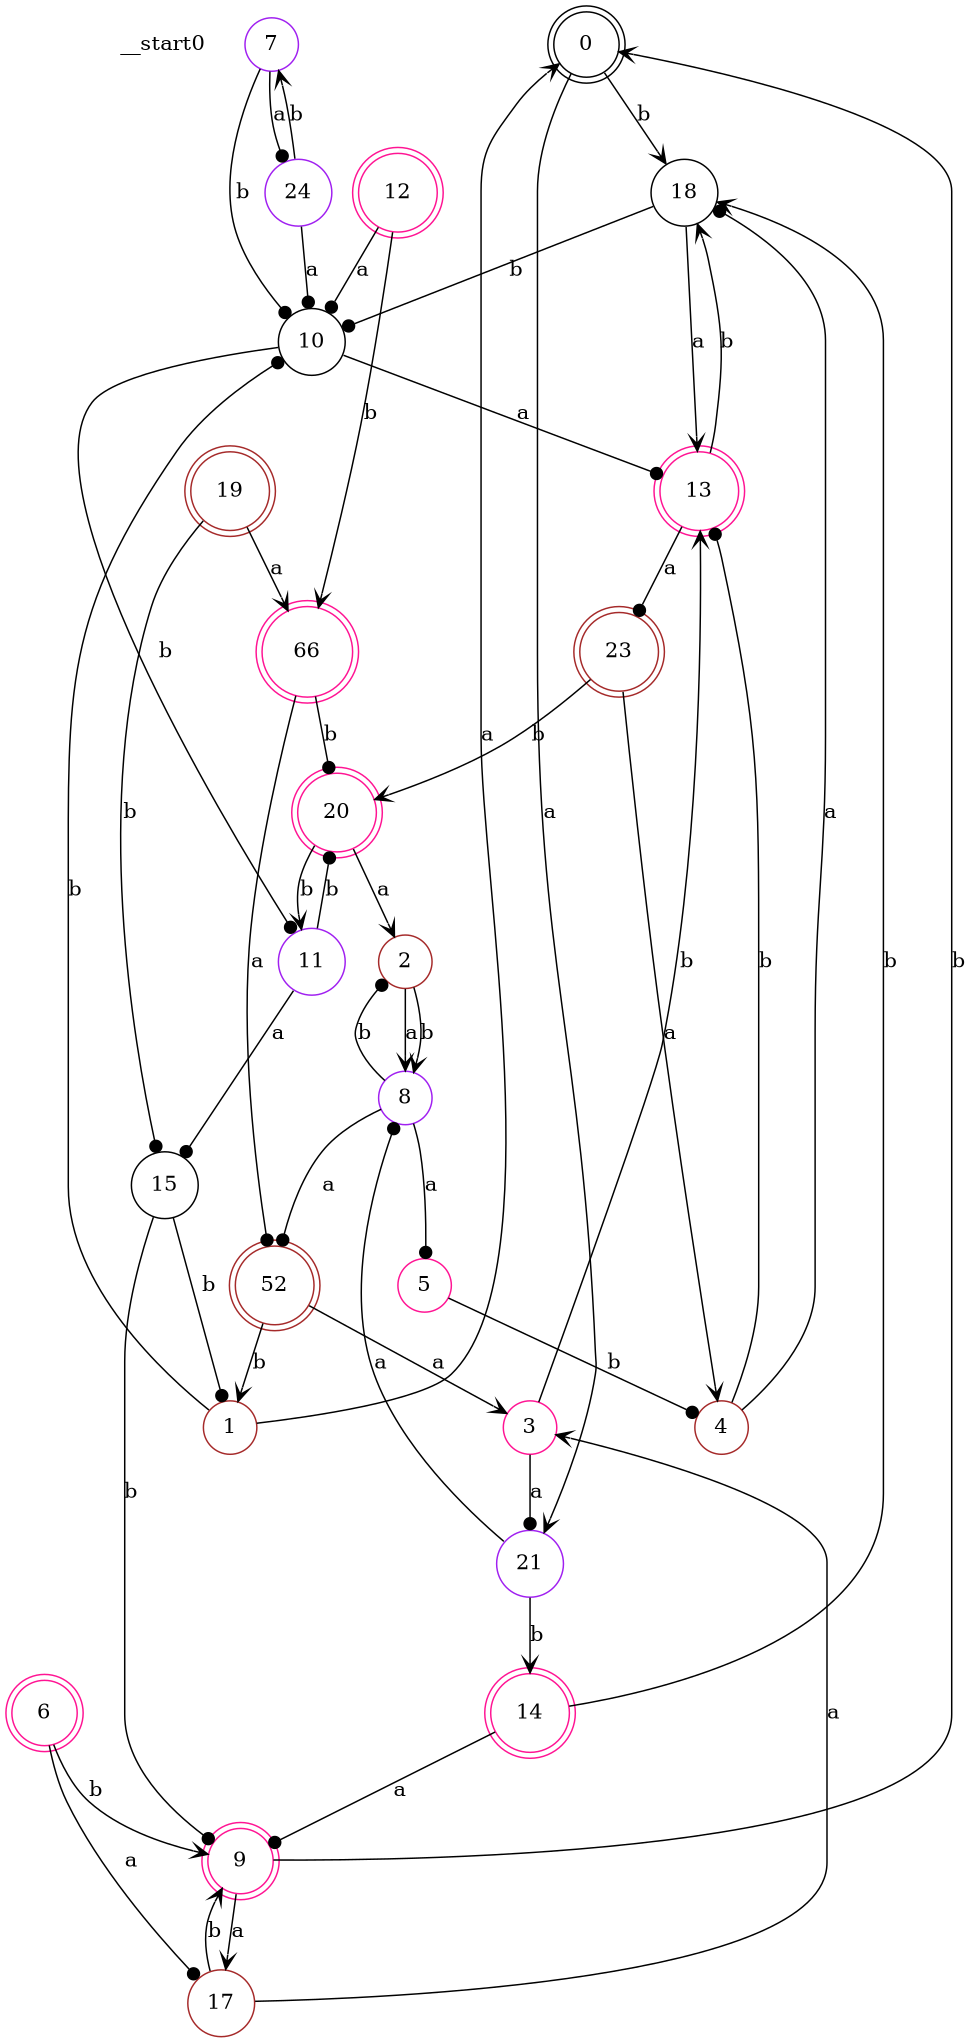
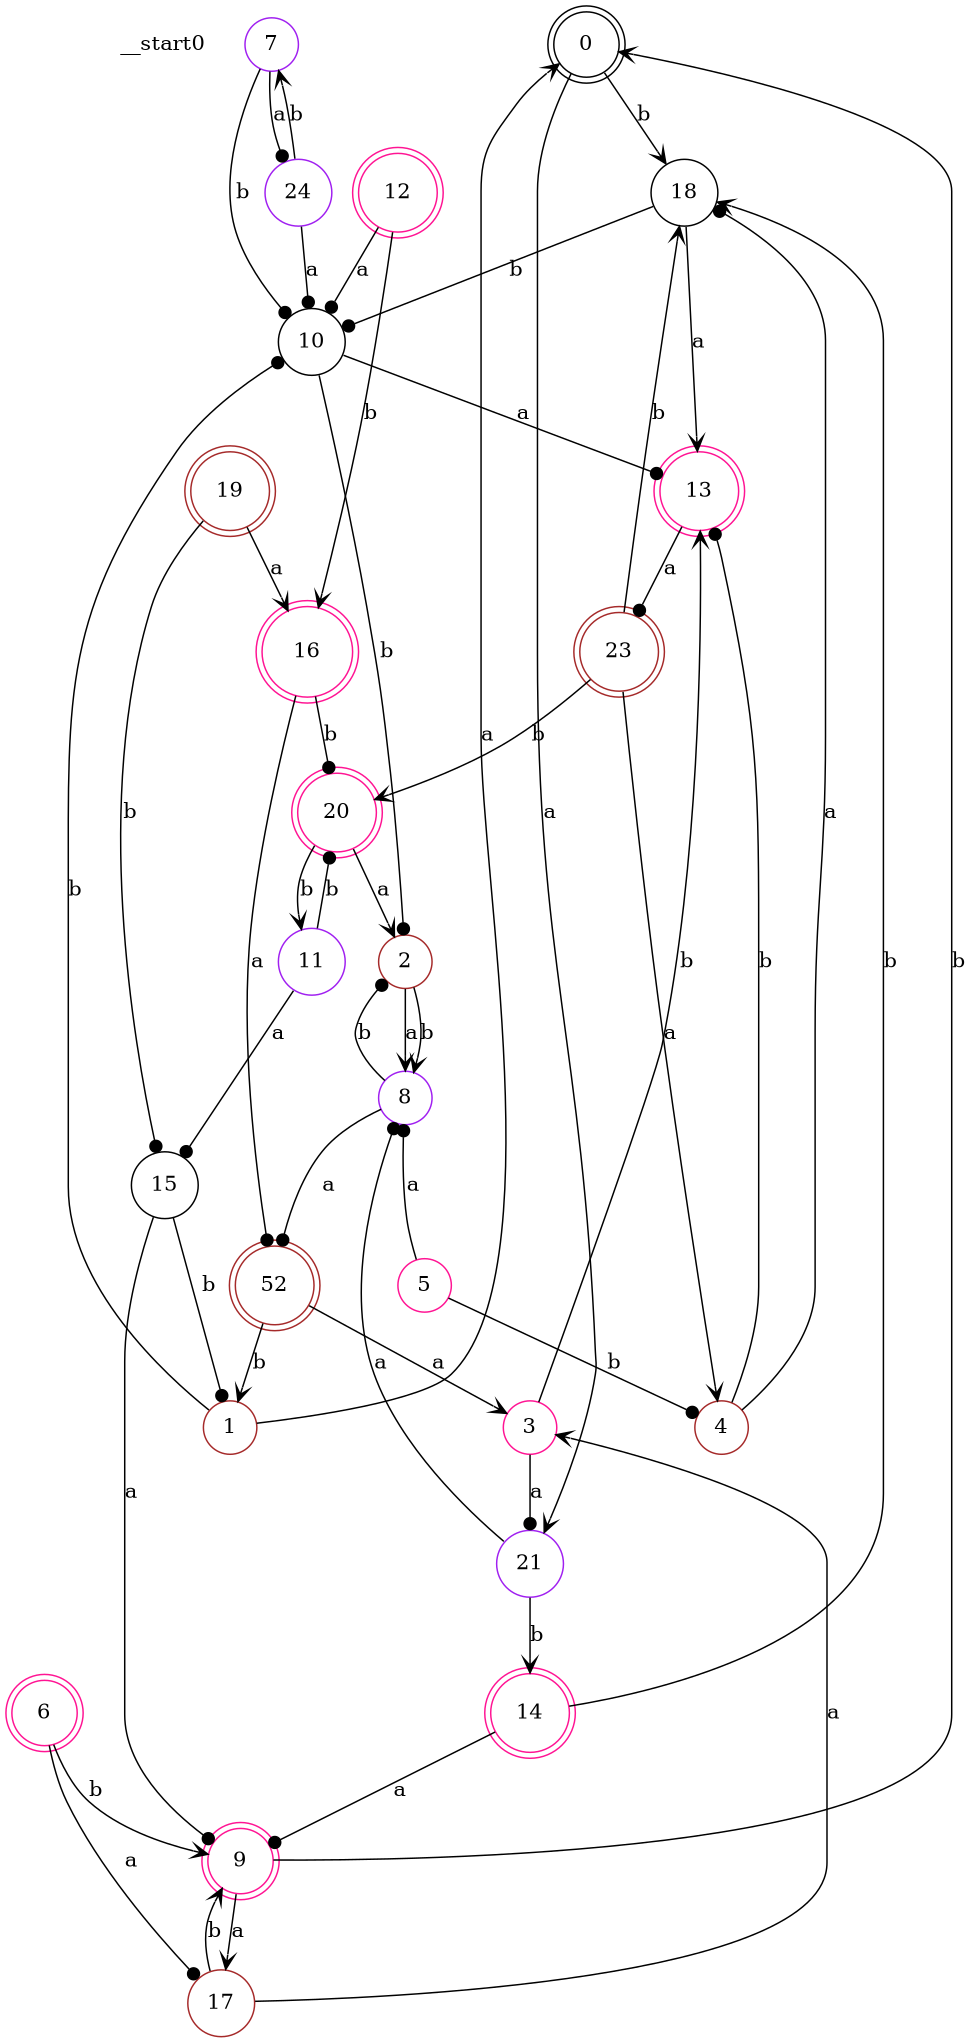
edge "13" -> "18": now "23" -> "18"
edge "10" -> "11": now "10" -> "2"
node "66": label "66" -> "16"
edge "8" -> "5": reversed
edge "15" -> "9": label "b" -> "a"
